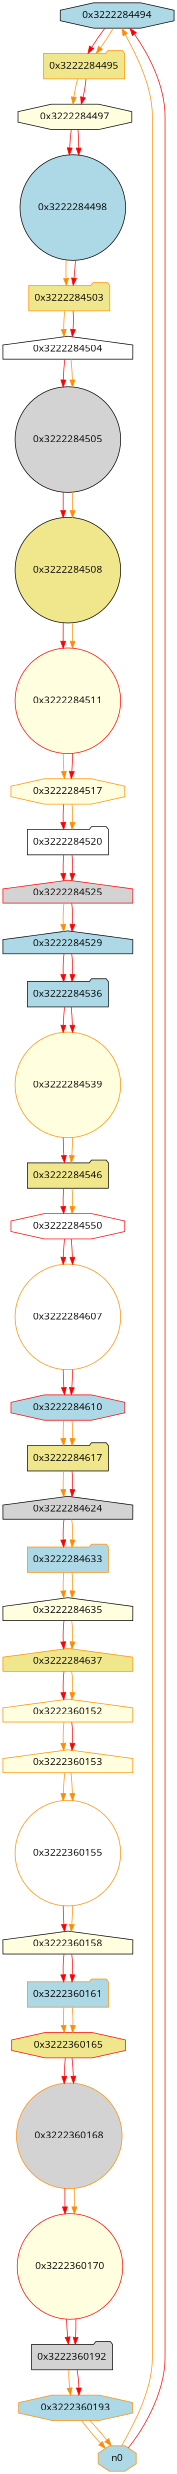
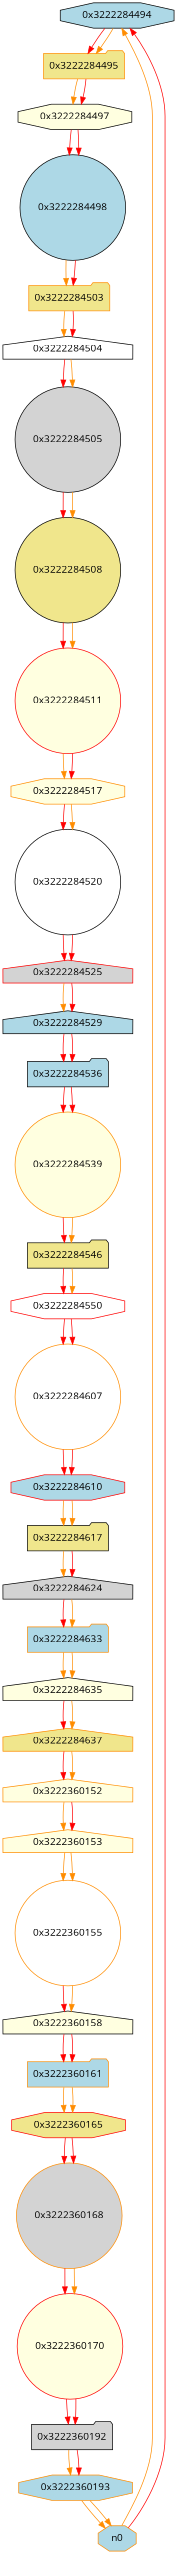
node "0x3222284520": shape folder -> circle
